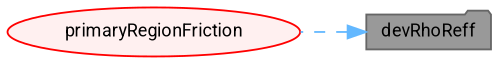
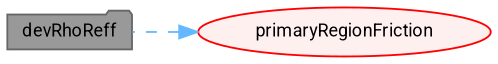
edge "primaryRegionFriction" -> "devRhoReff": reversed
